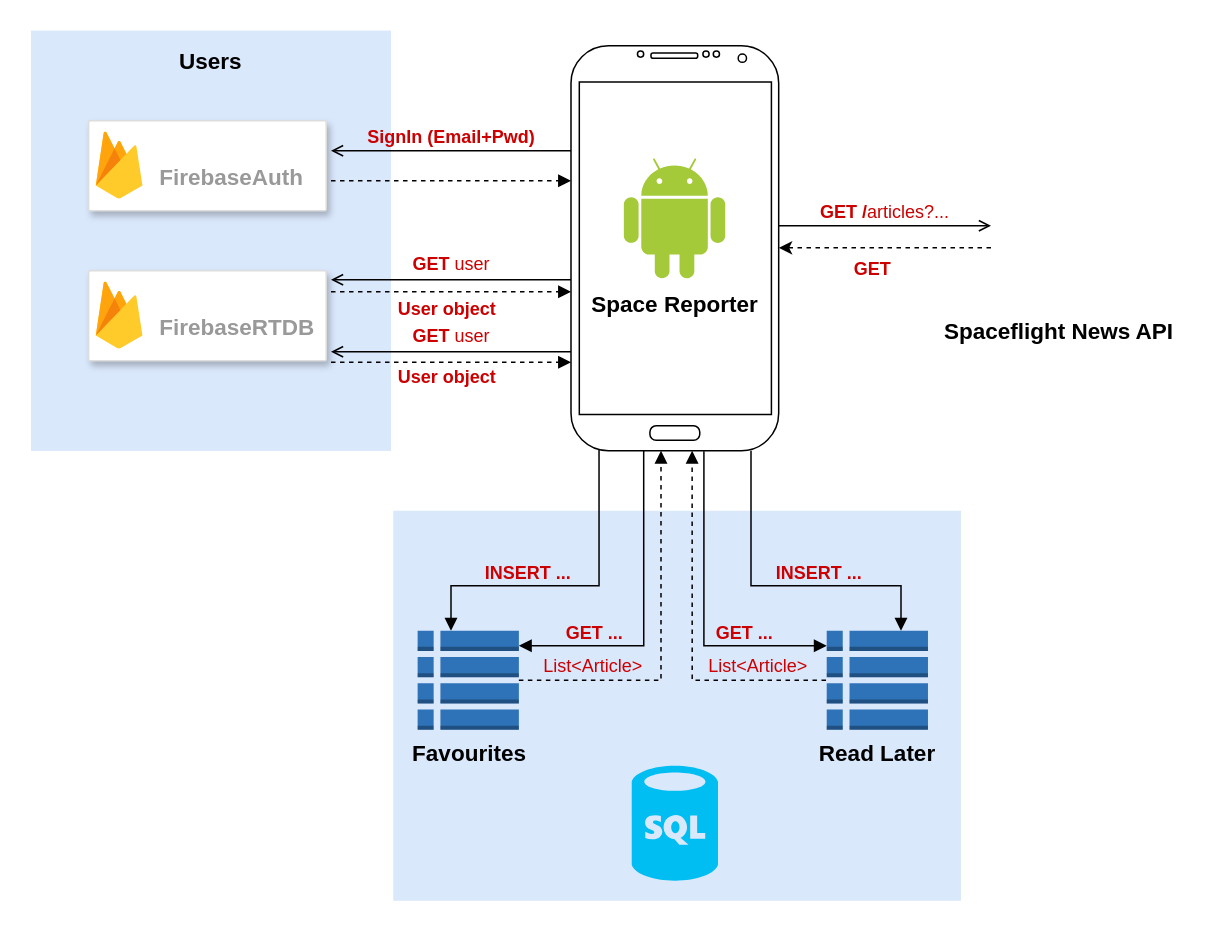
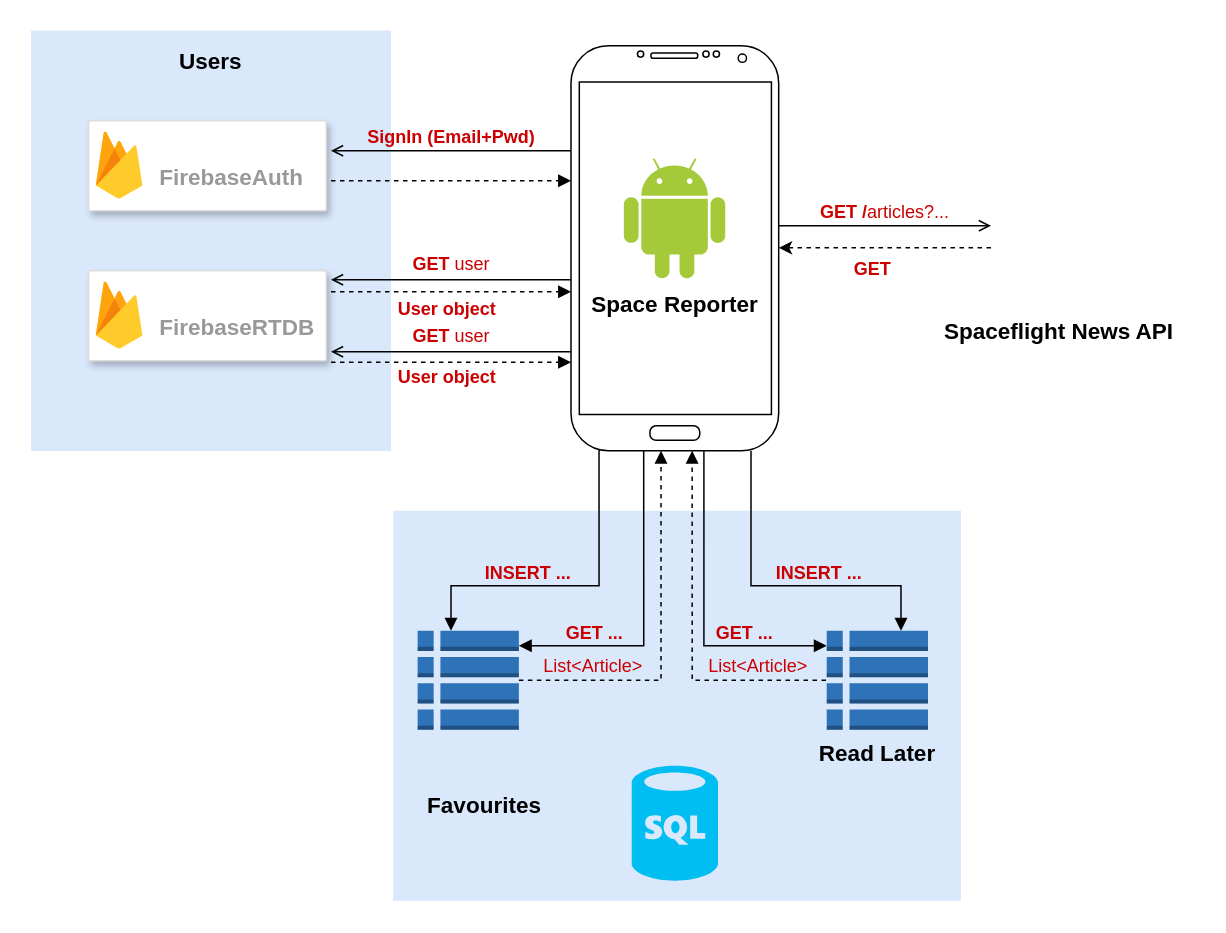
node "Favourites": moved (468, 752) -> (483, 805)
